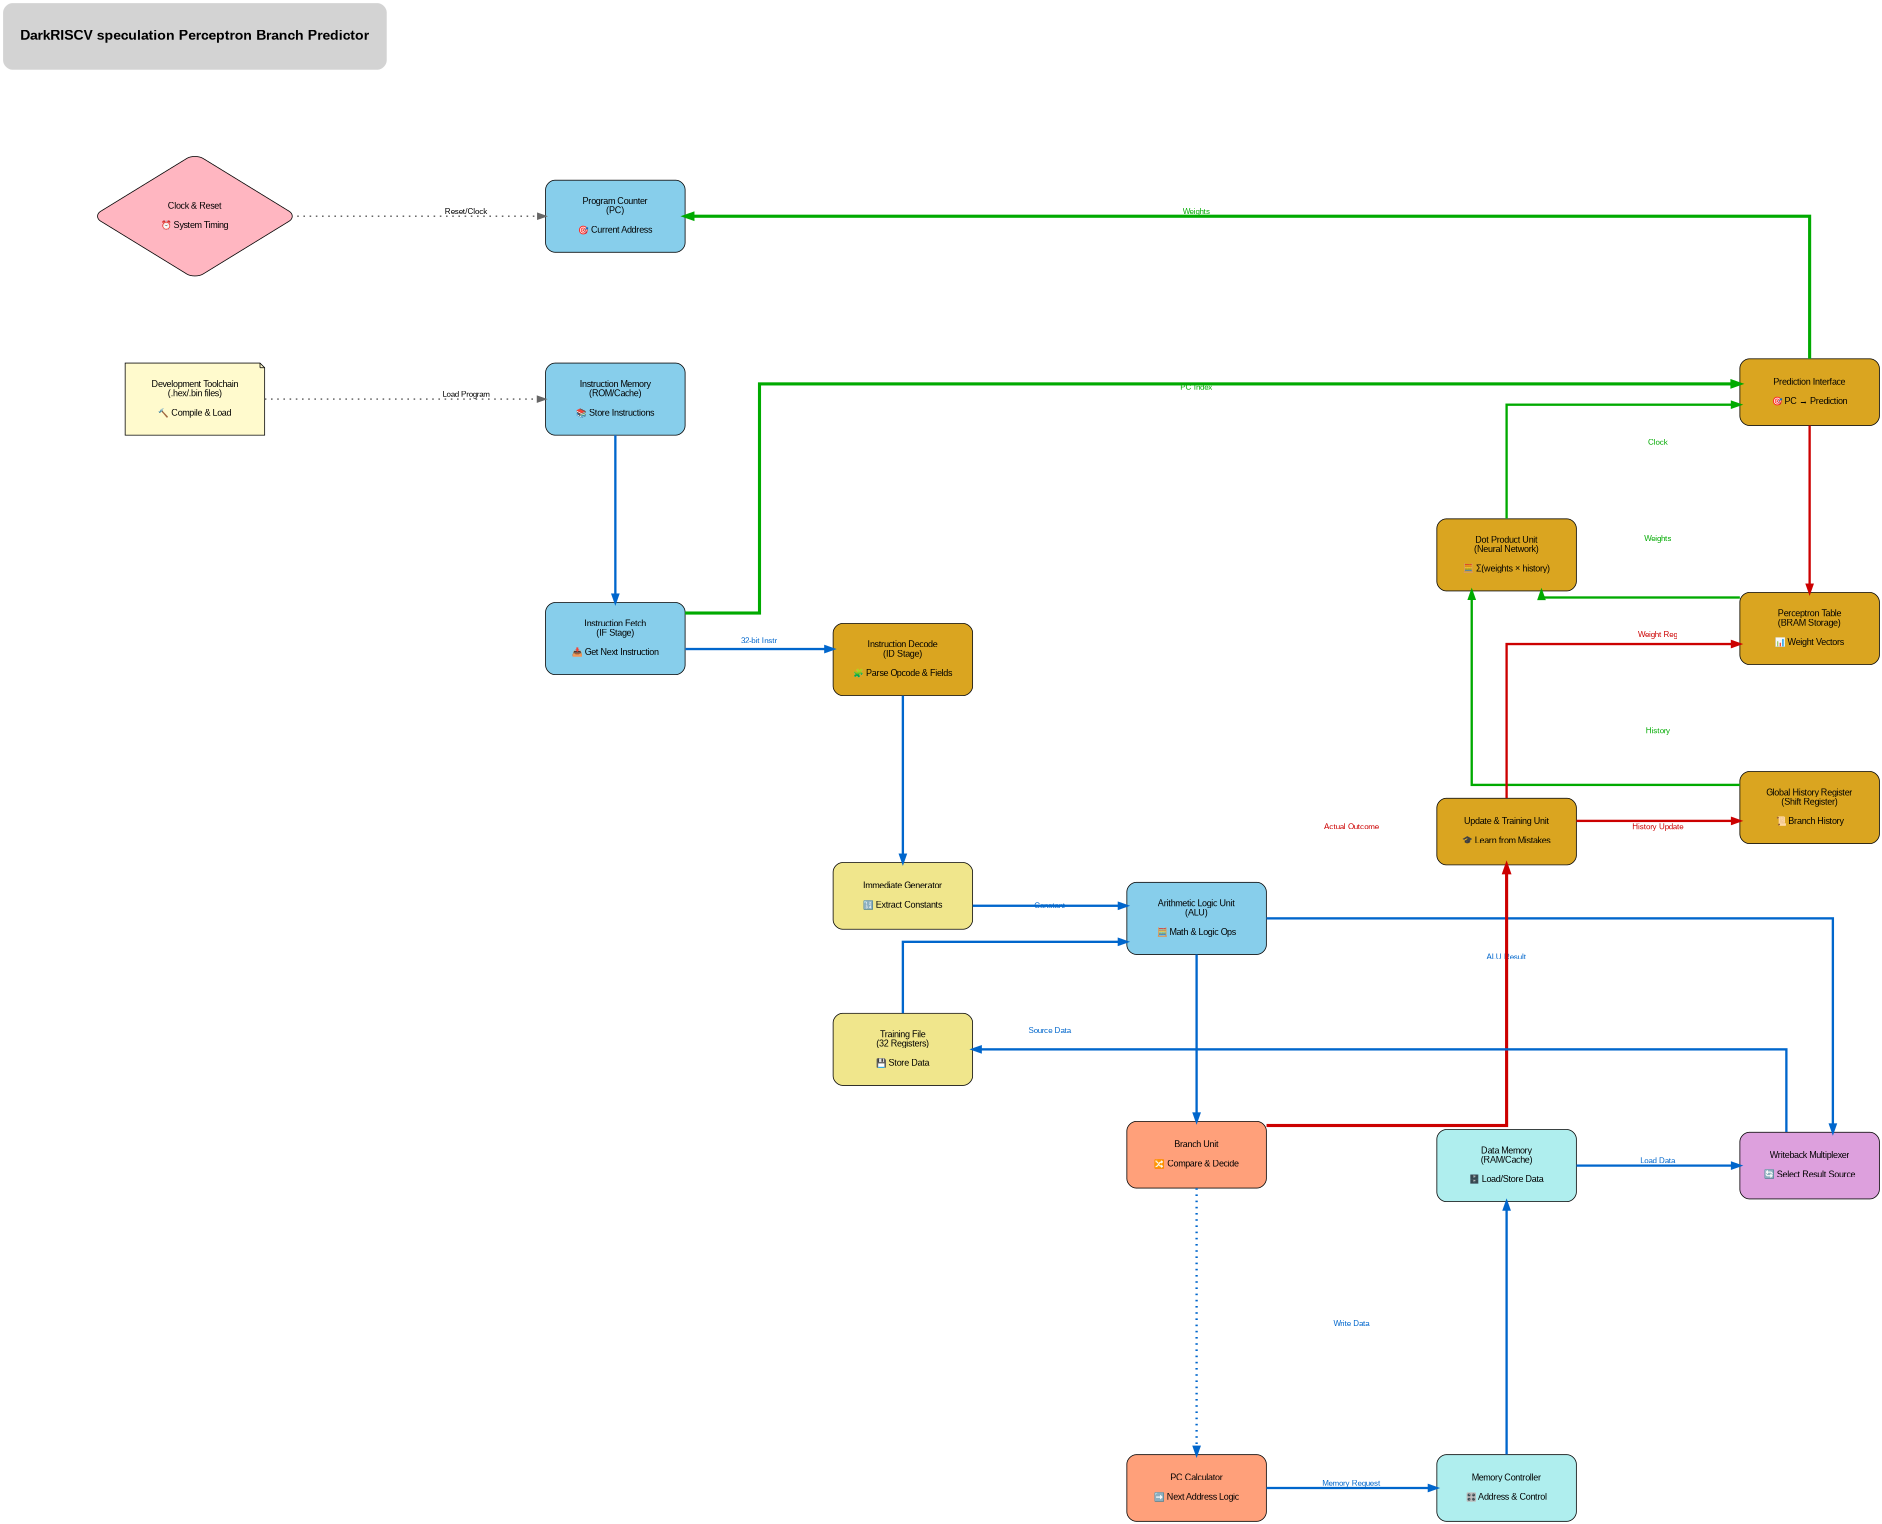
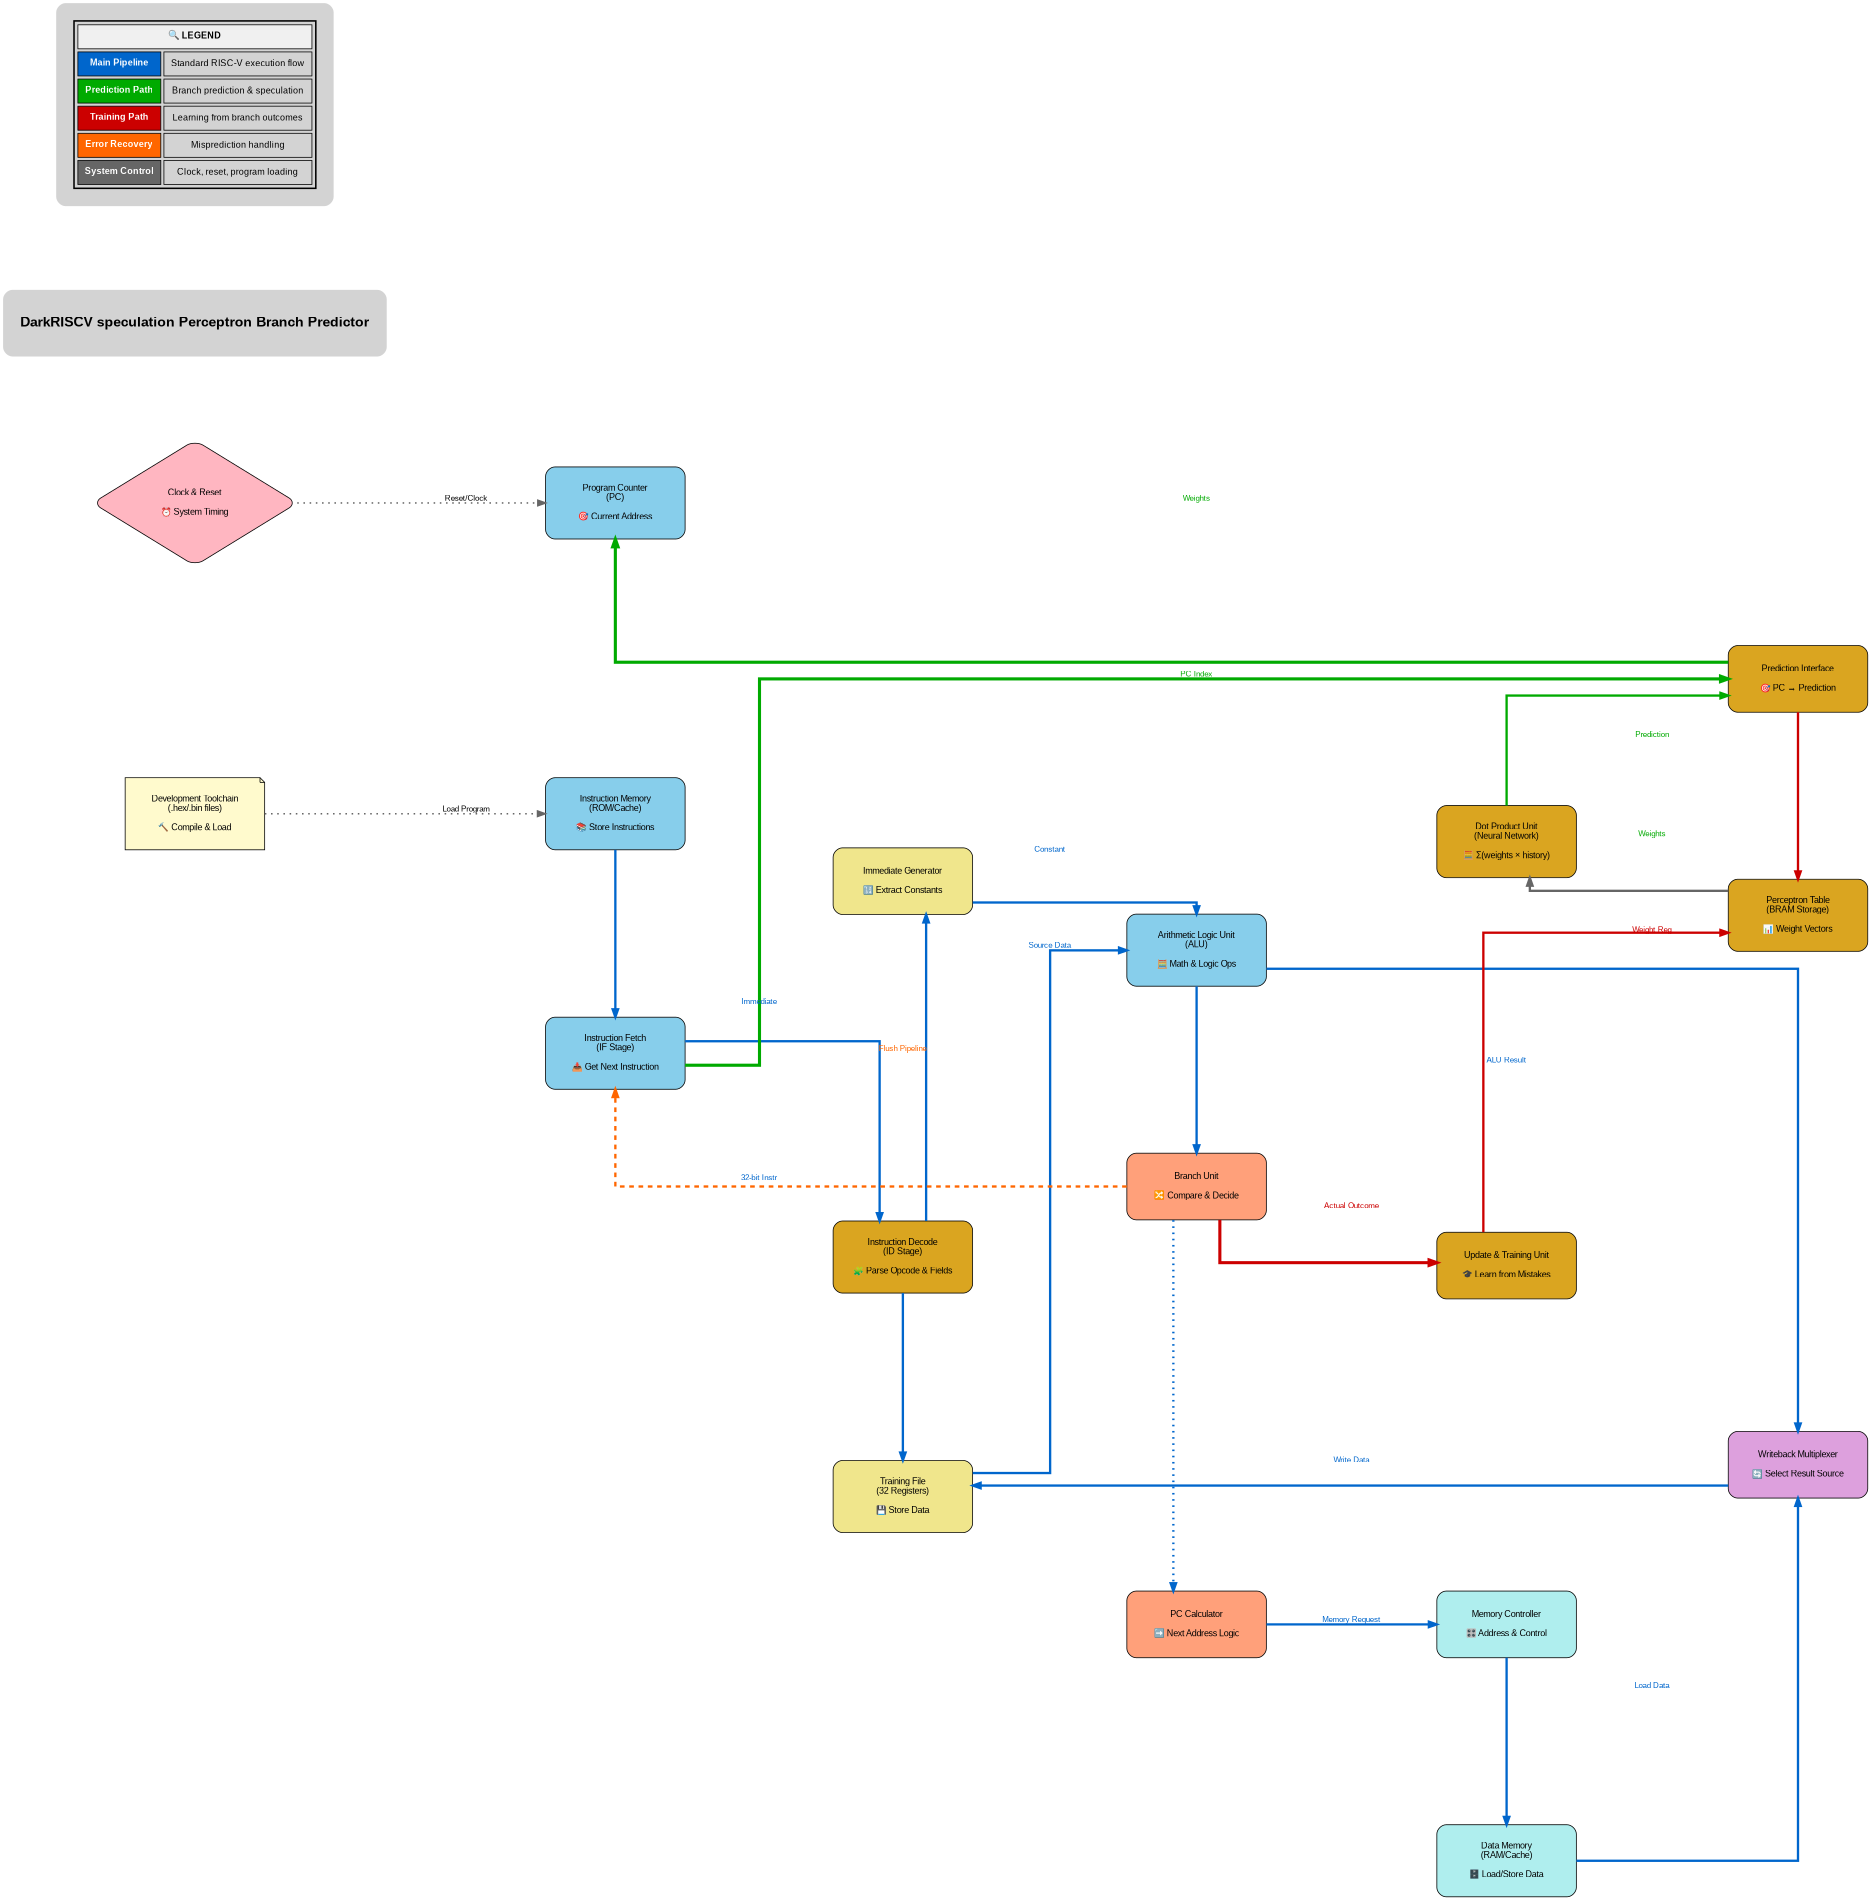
node "🔍 LEGEND": added
edge "Dot Product Unit (Neural Network) 🧮 Σ(weights × history)" -> "Prediction Interface 🎯 PC → Prediction": label "Clock" -> "Prediction"
edge "Perceptron Table (BRAM Storage) 📊 Weight Vectors" -> "Dot Product Unit (Neural Network) 🧮 Σ(weights × history)": color #00aa00 -> #666666
node "Global History Register (Shift Register) 📜 Branch History": removed
edge "Branch Unit 🔀 Compare & Decide" -> "Instruction Fetch (IF Stage) 📥 Get Next Instruction": added, label "Flush Pipeline"
edge "Instruction Decode (ID Stage) 🧩 Parse Opcode & Fields" -> "Training File (32 Registers) 💾 Store Data": added, label "Reg Addresses"
